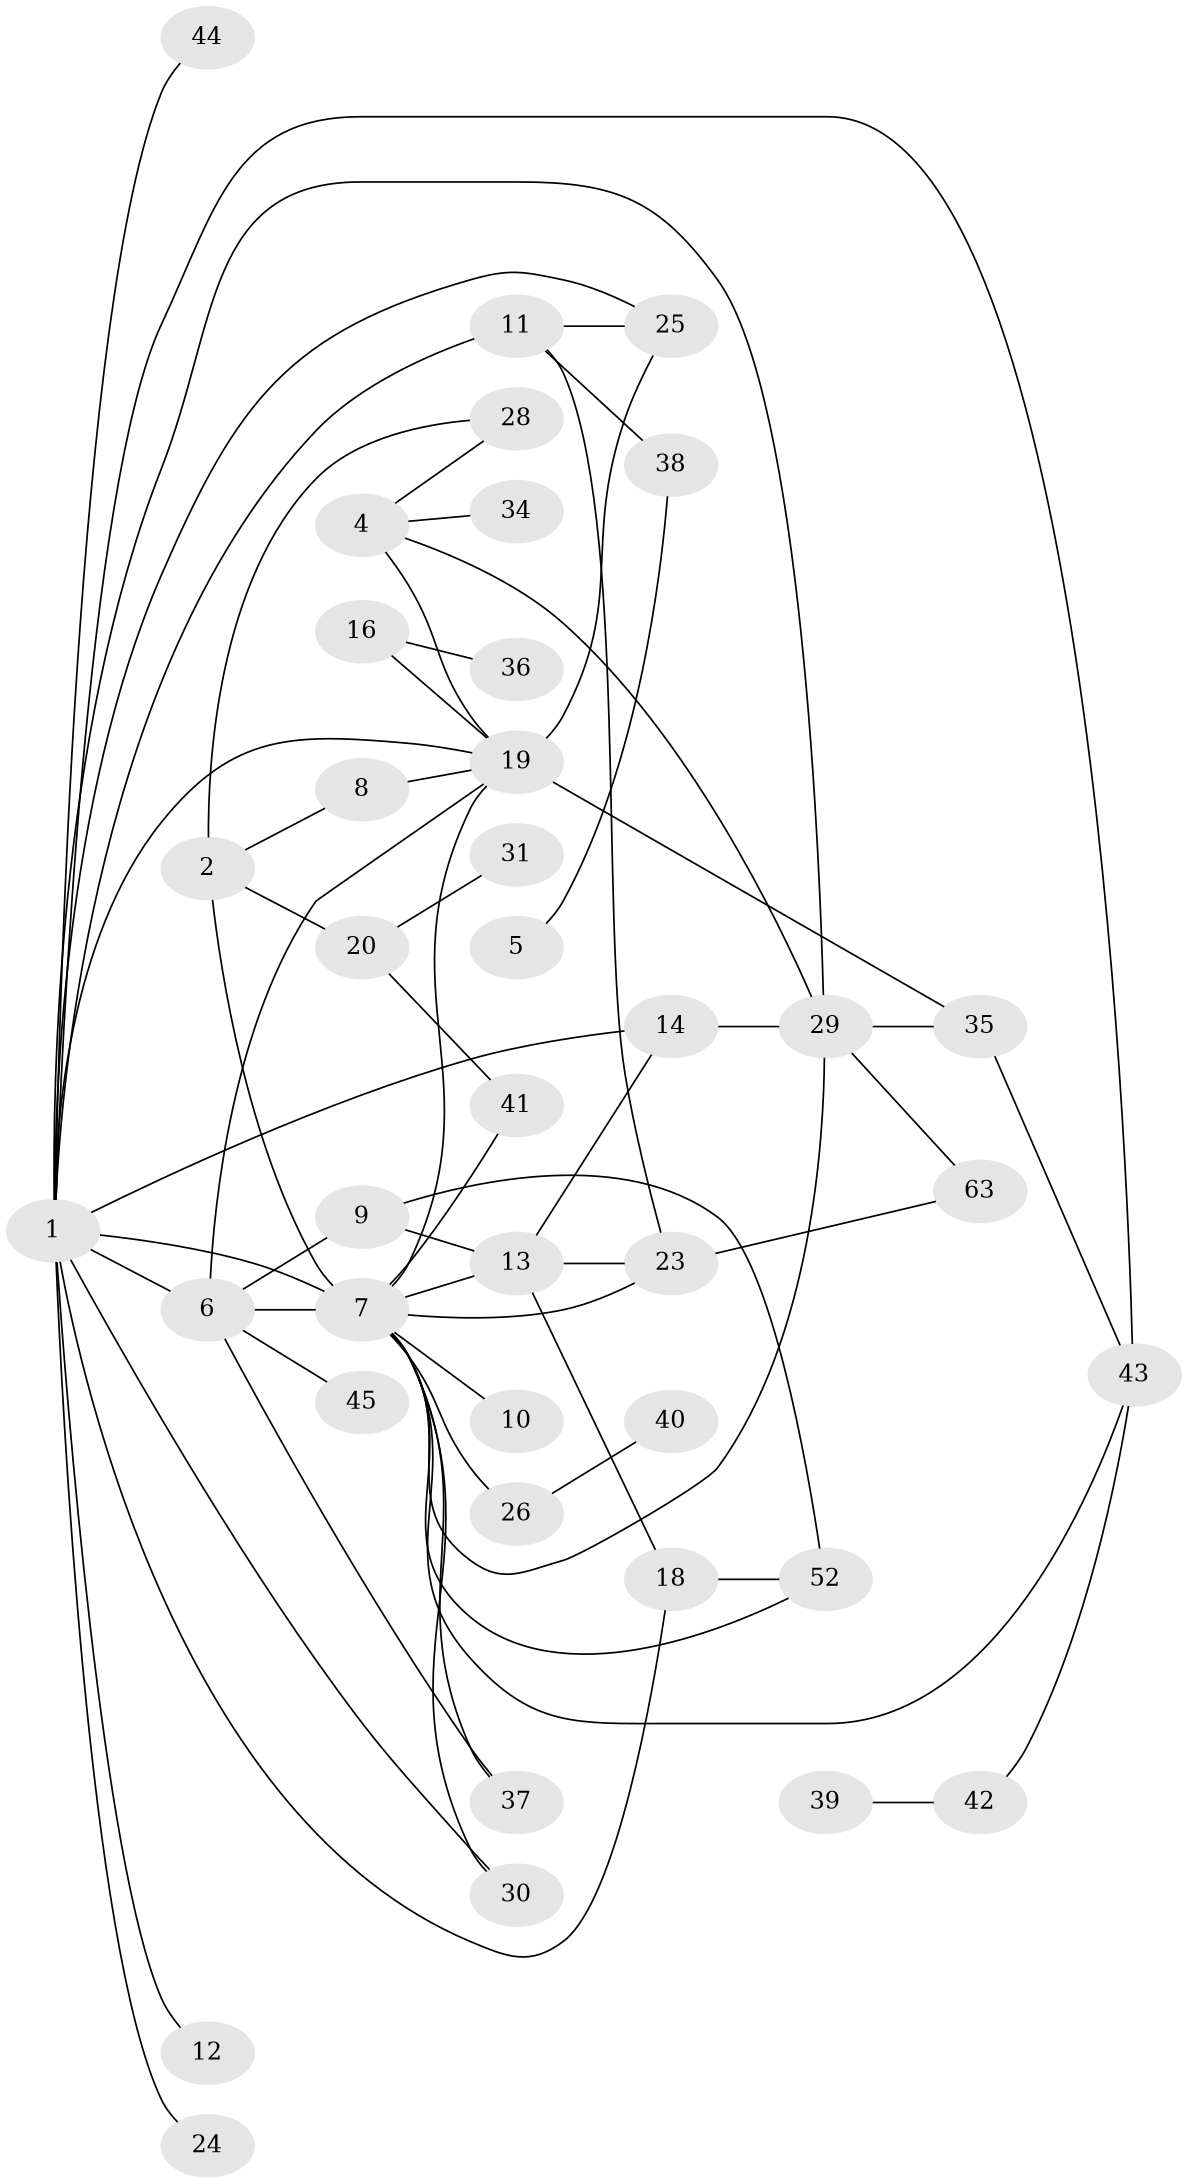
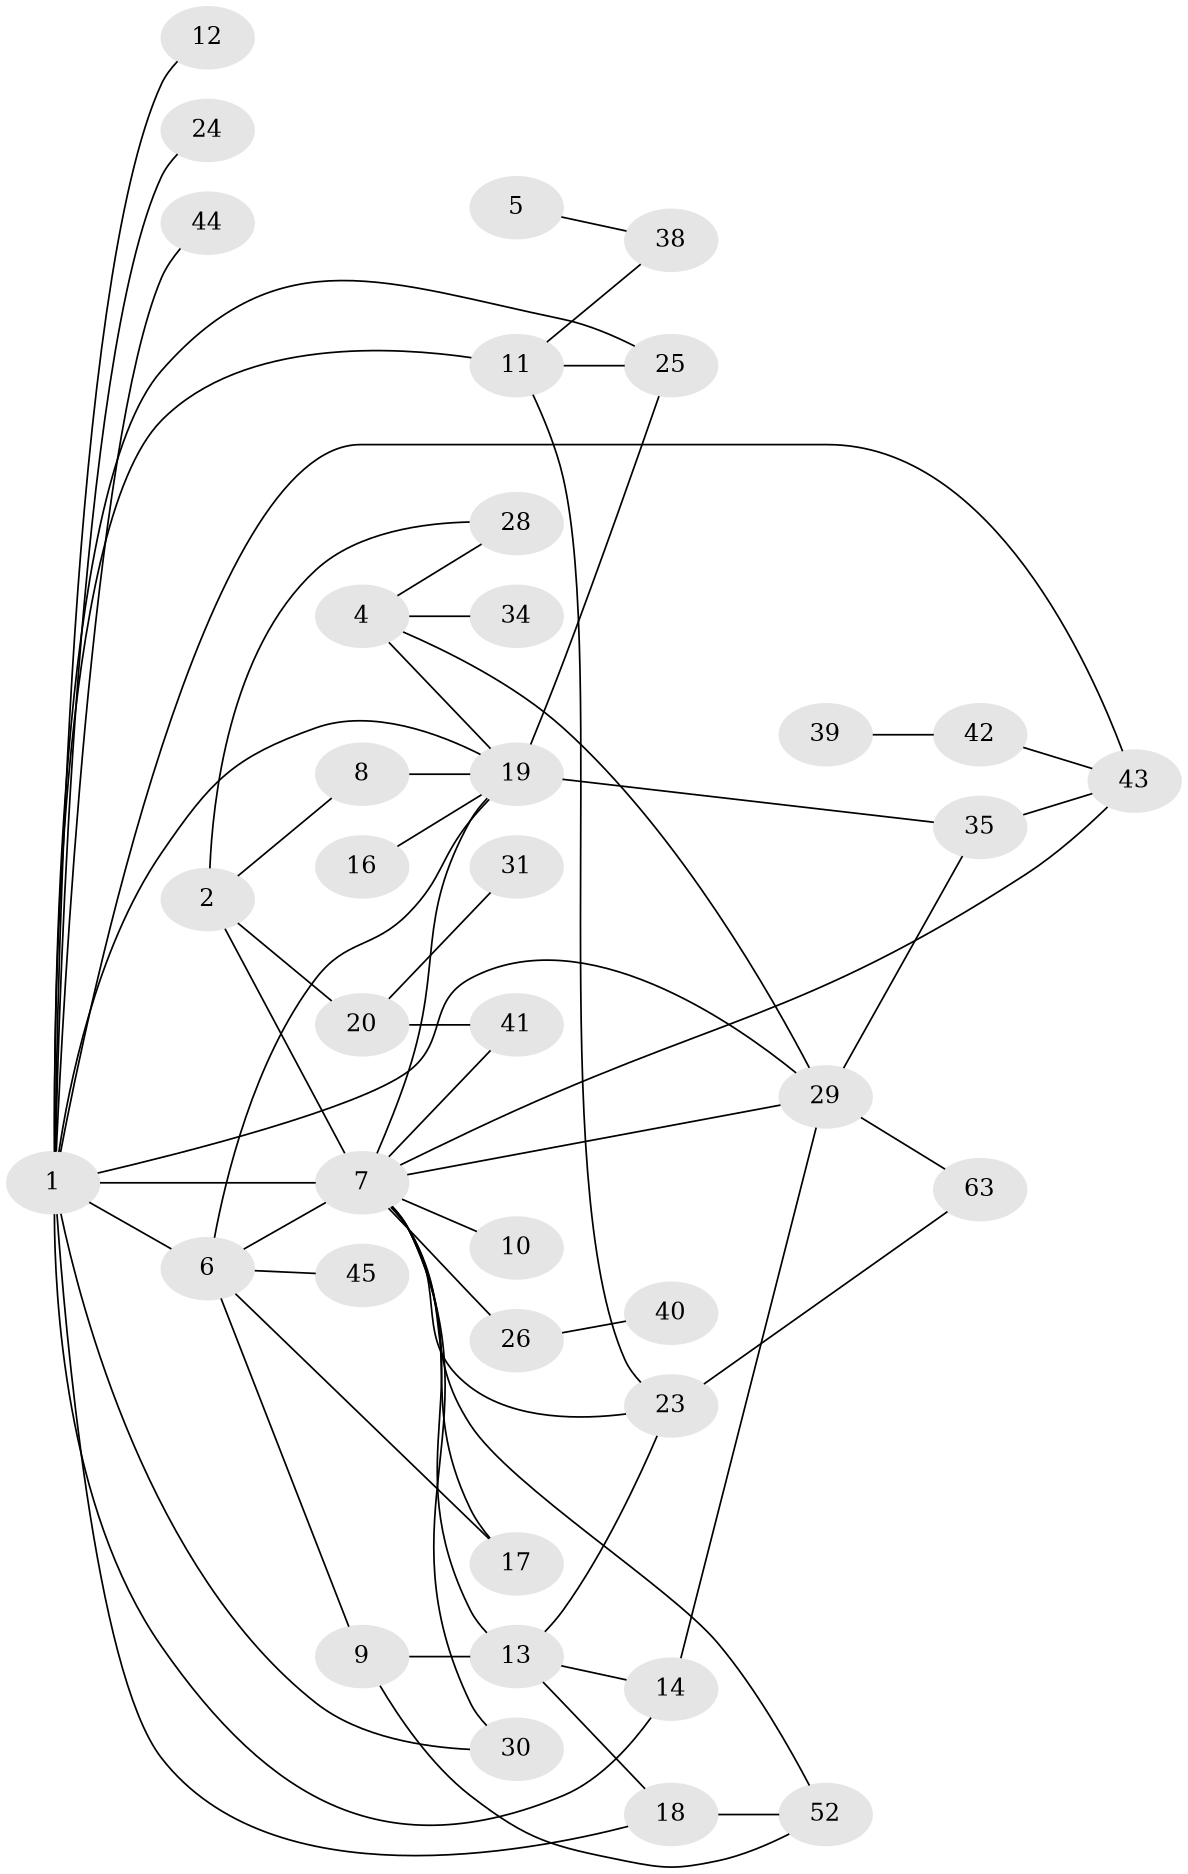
node "36": removed
node "37": label "37" -> "17"
